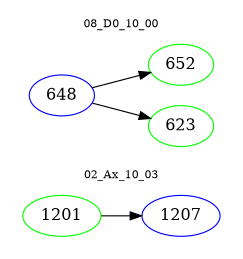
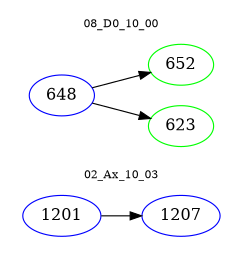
node "1201": color green -> blue
